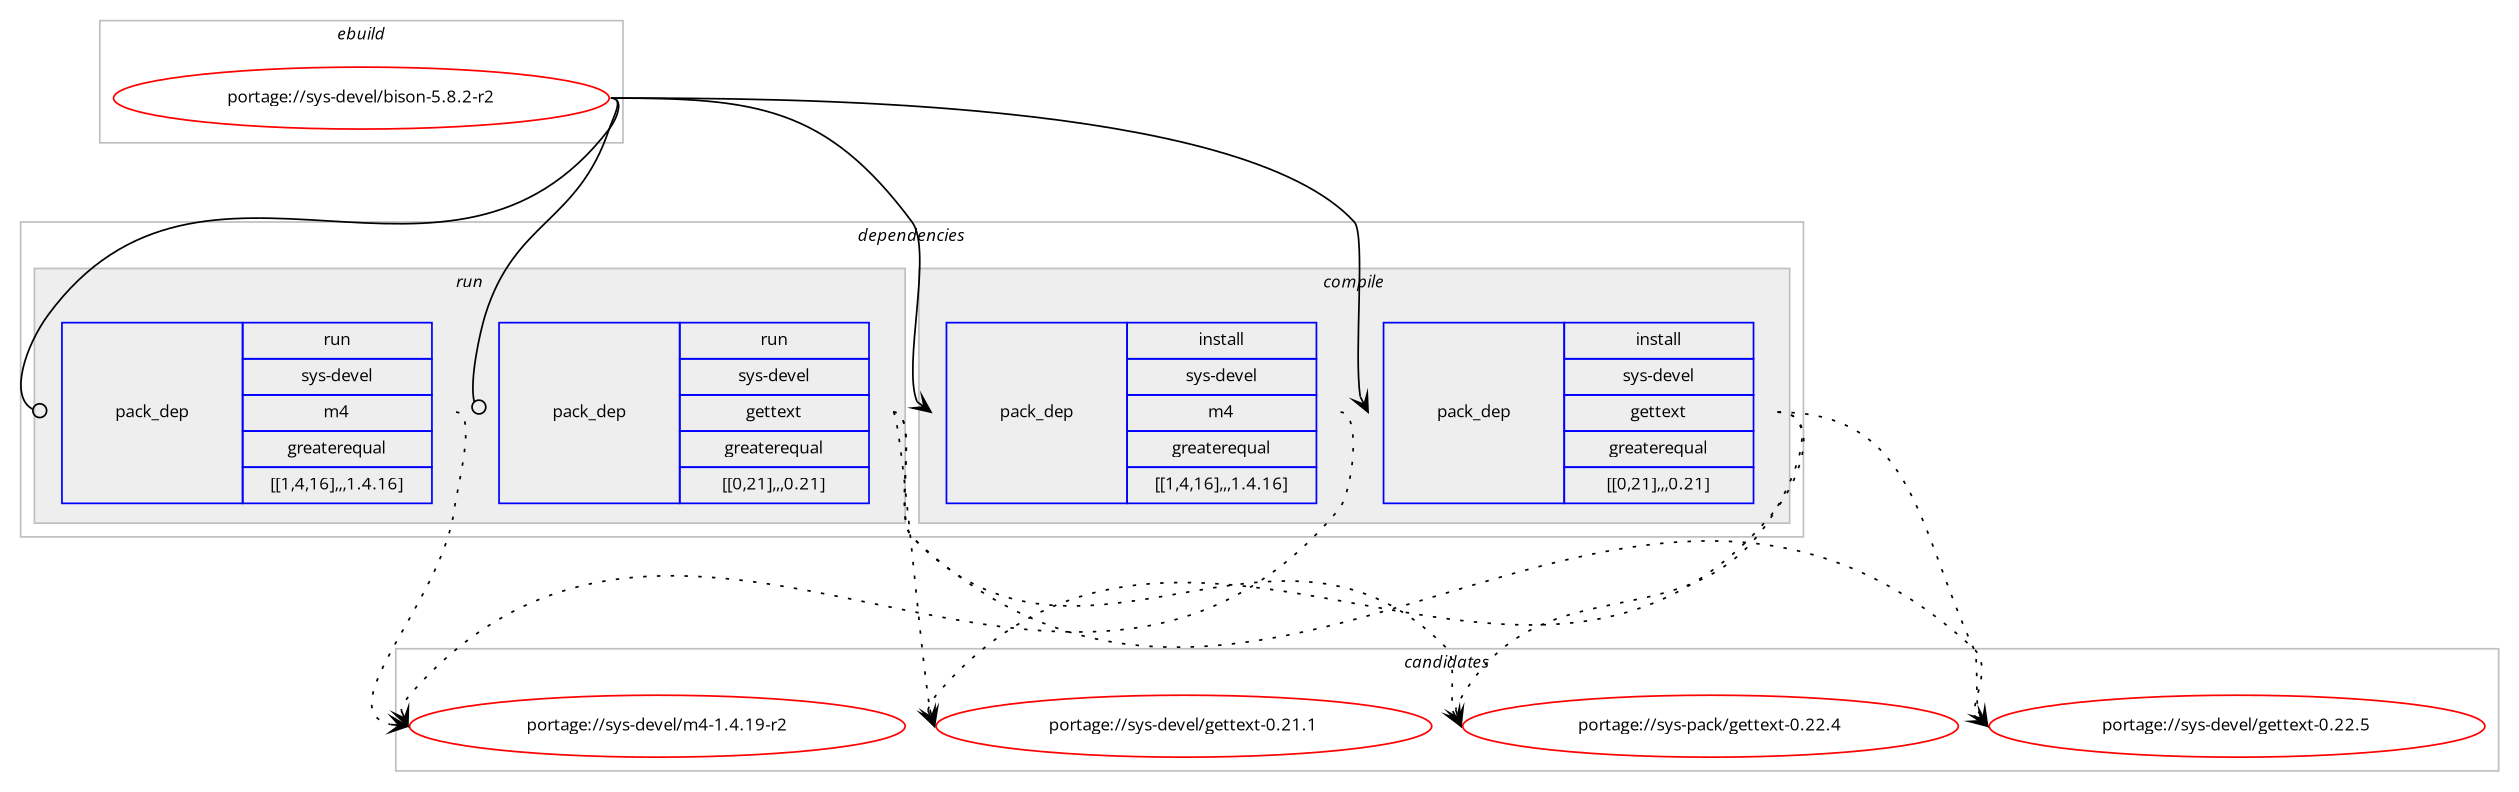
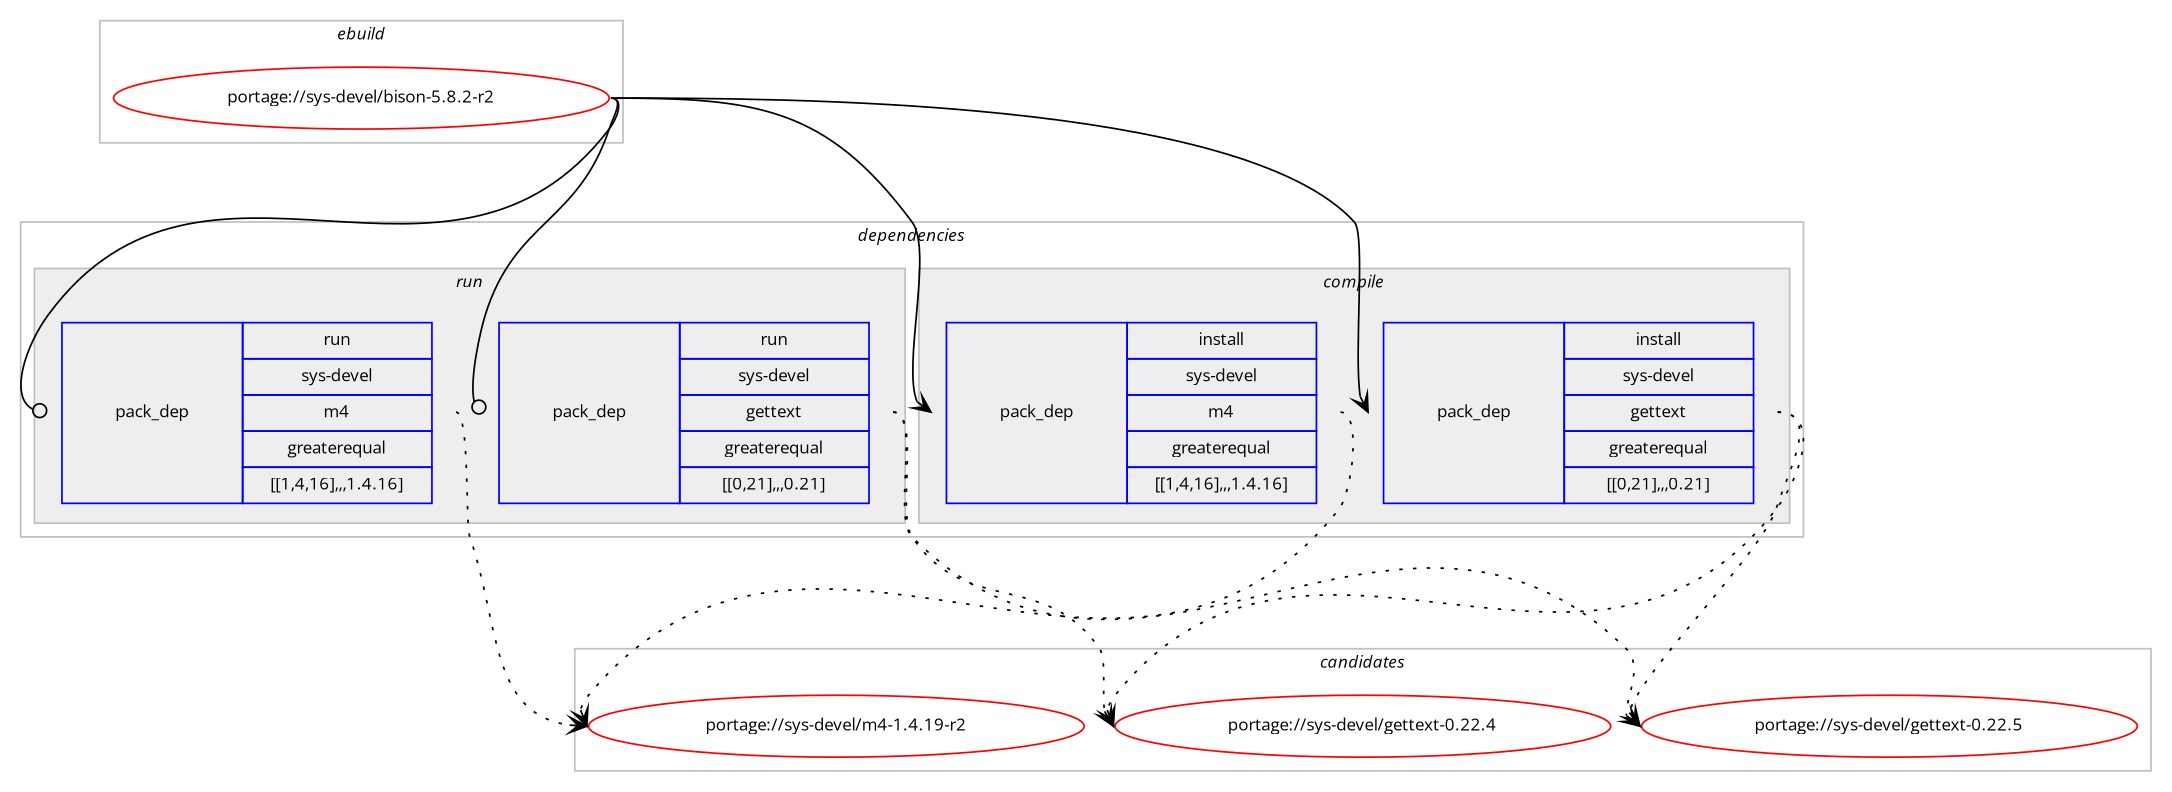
node "portage://sys-devel/gettext-0.21.1": removed
node "portage://sys-pack/gettext-0.22.4": label "portage://sys-pack/gettext-0.22.4" -> "portage://sys-devel/gettext-0.22.4"
